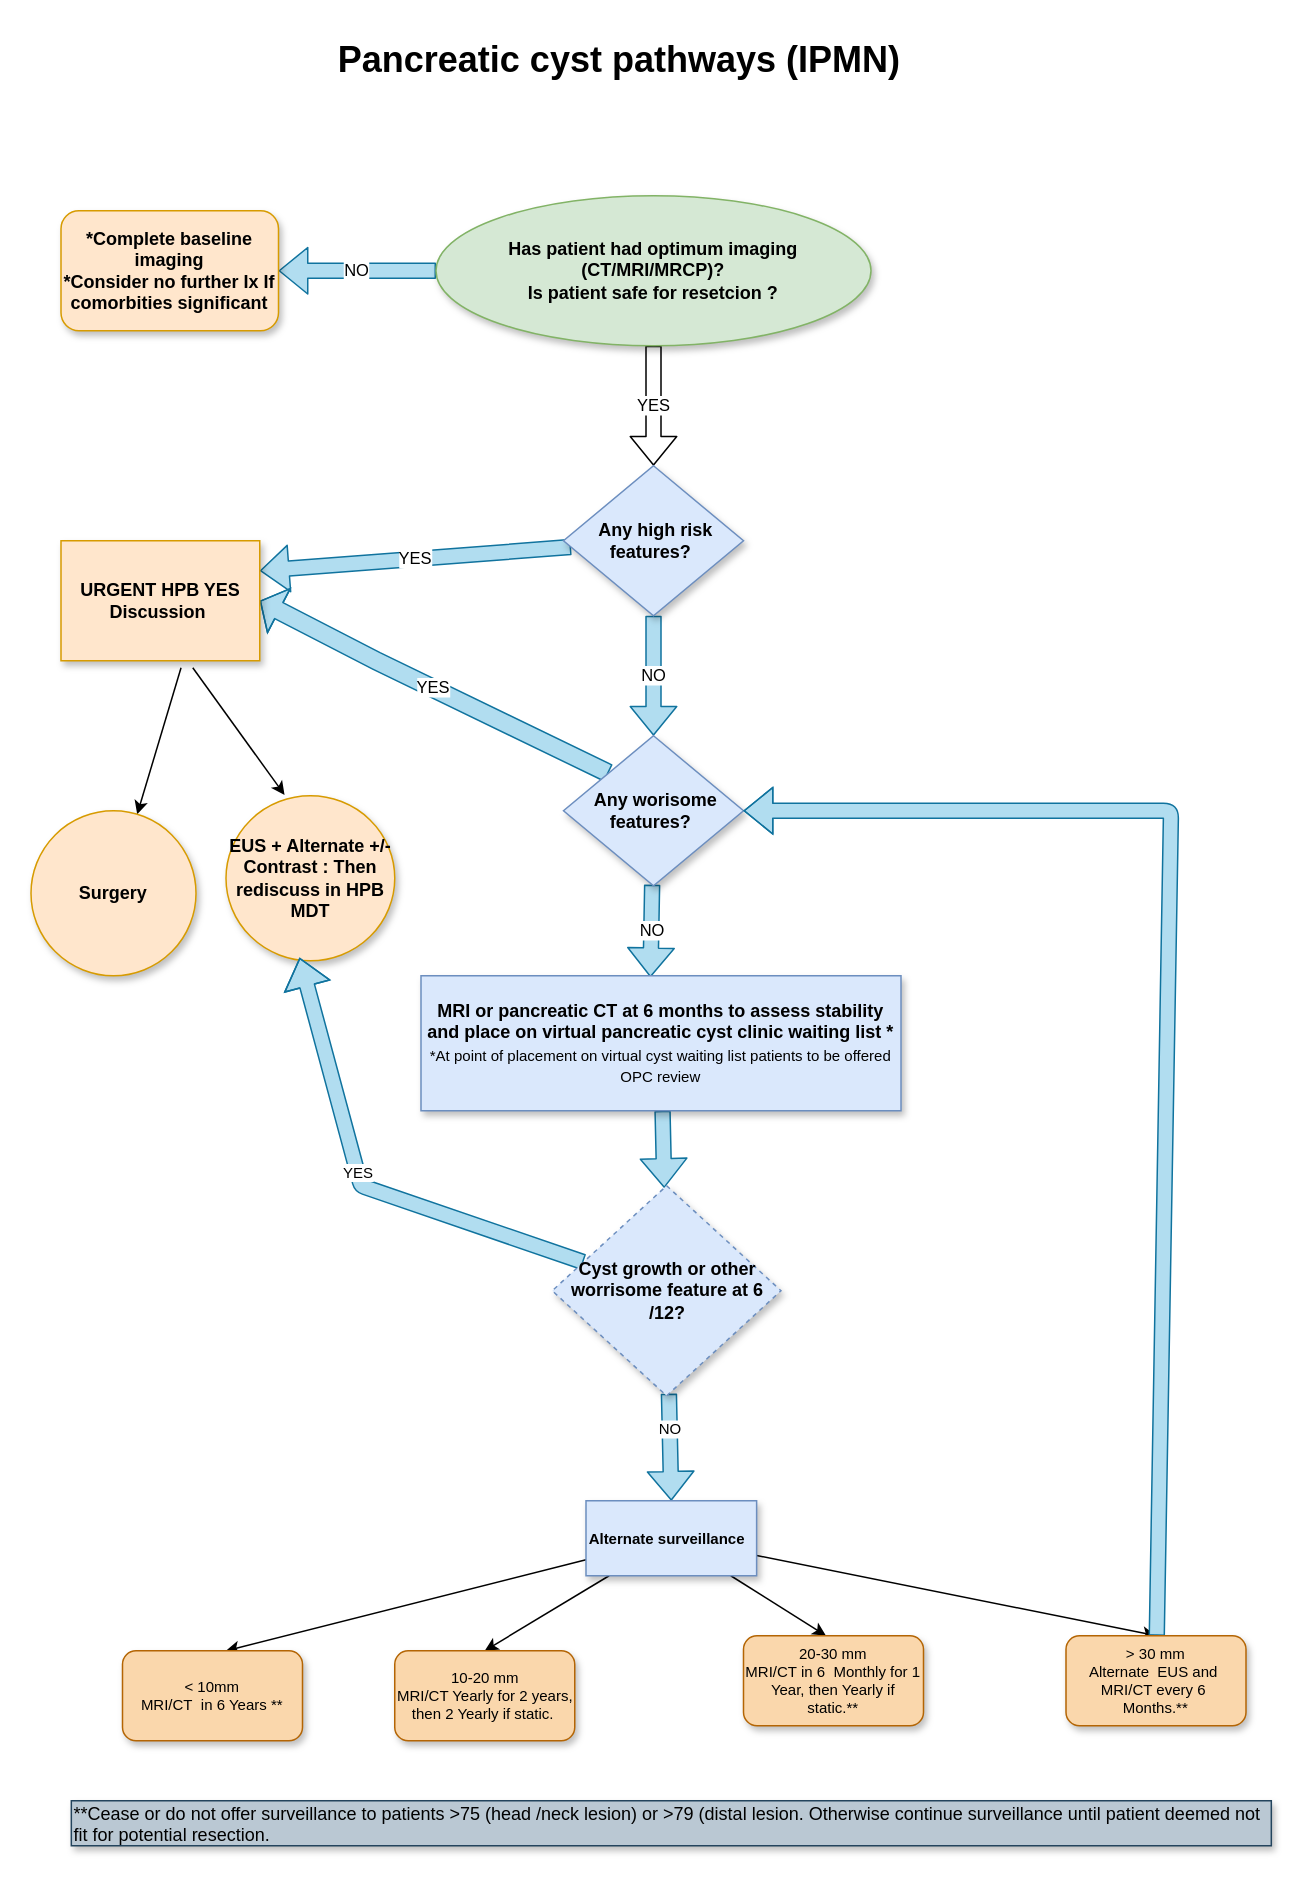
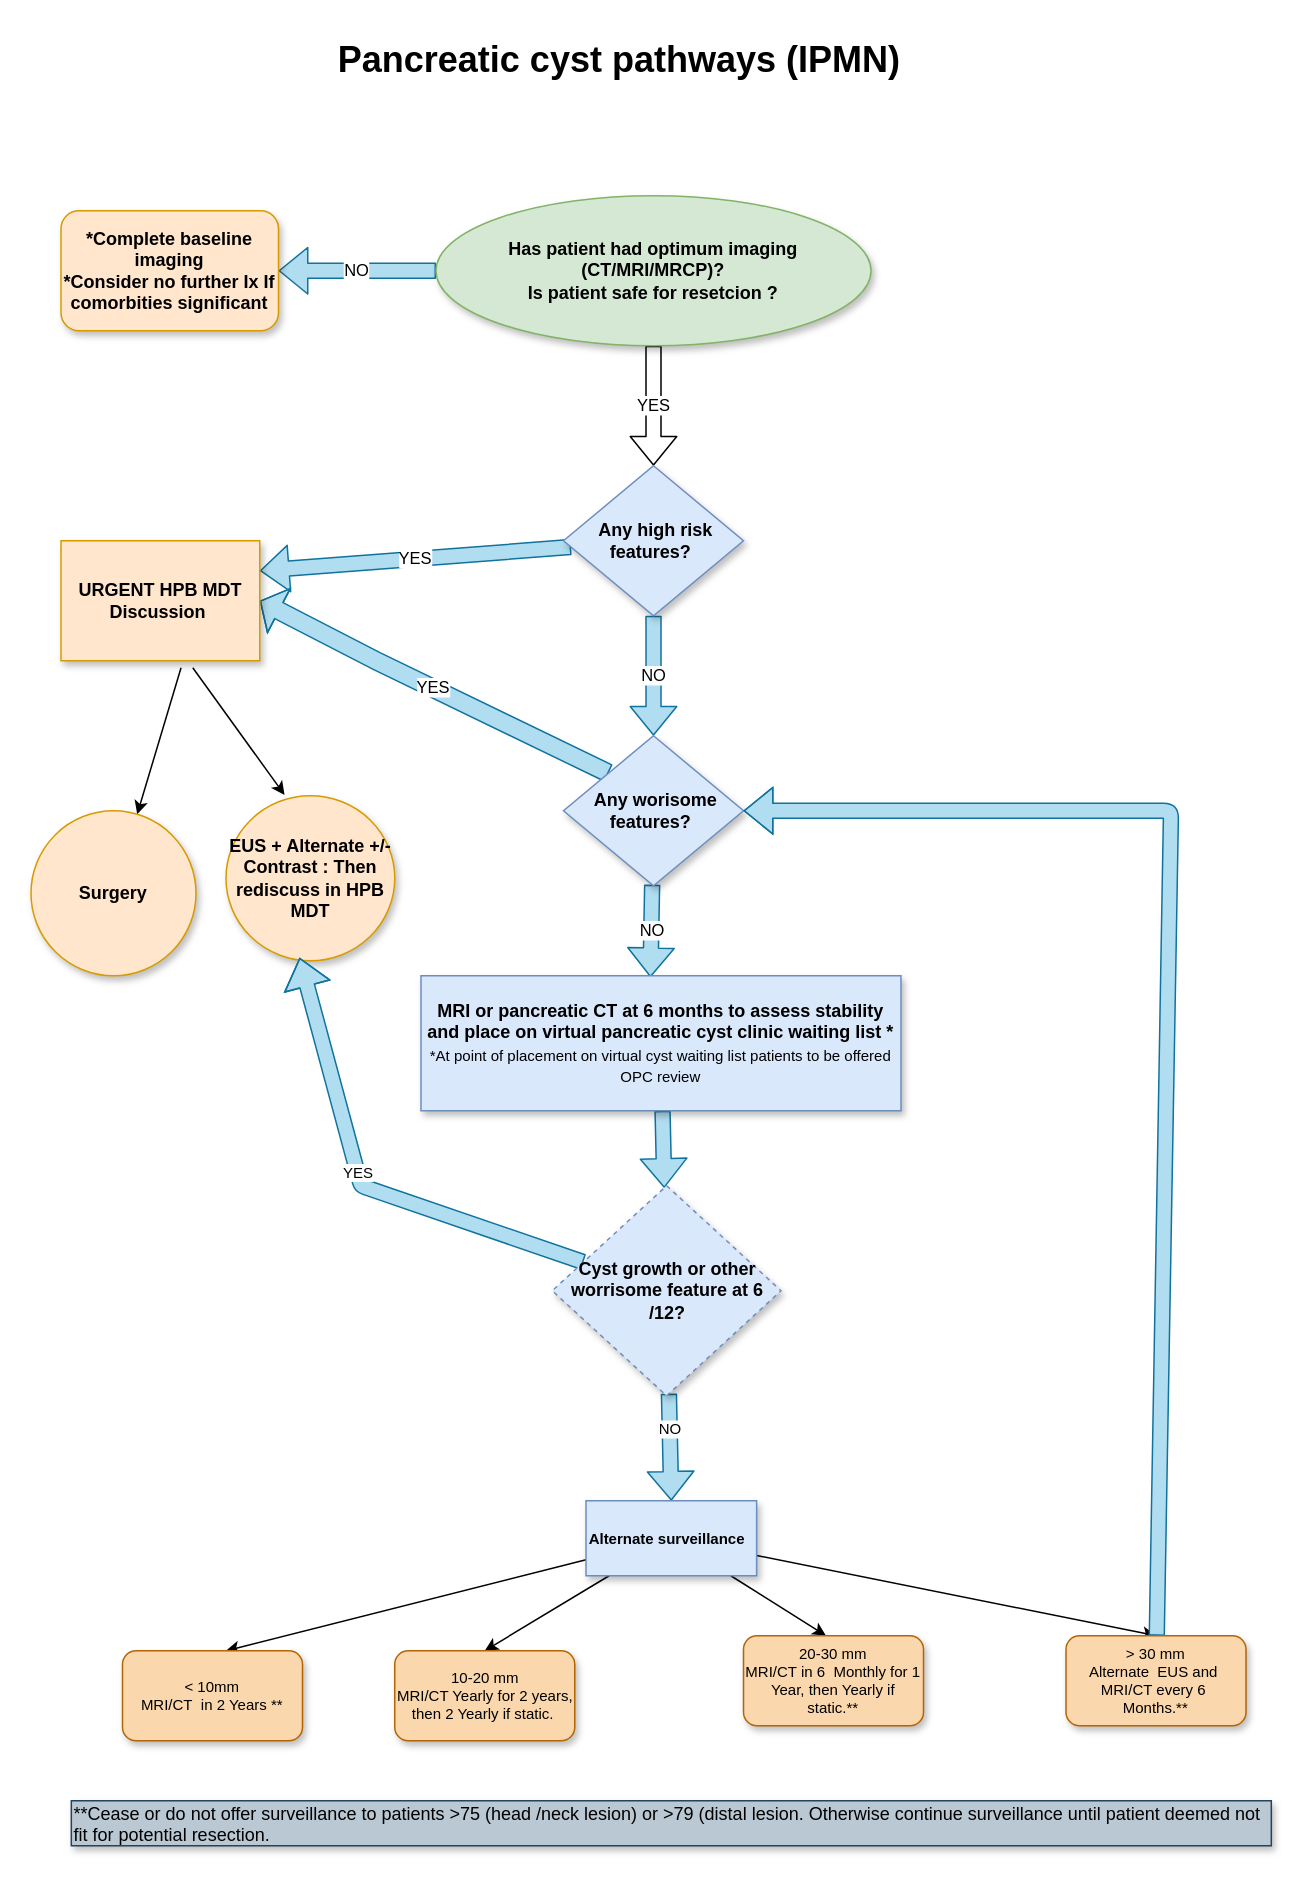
node "URGENT HPB YES Discussion": label "URGENT HPB YES Discussion" -> "URGENT HPB MDT Discussion"
node "< 10mm MRI/CT in 6 Years **": label "< 10mm MRI/CT in 6 Years **" -> "< 10mm MRI/CT in 2 Years **"
